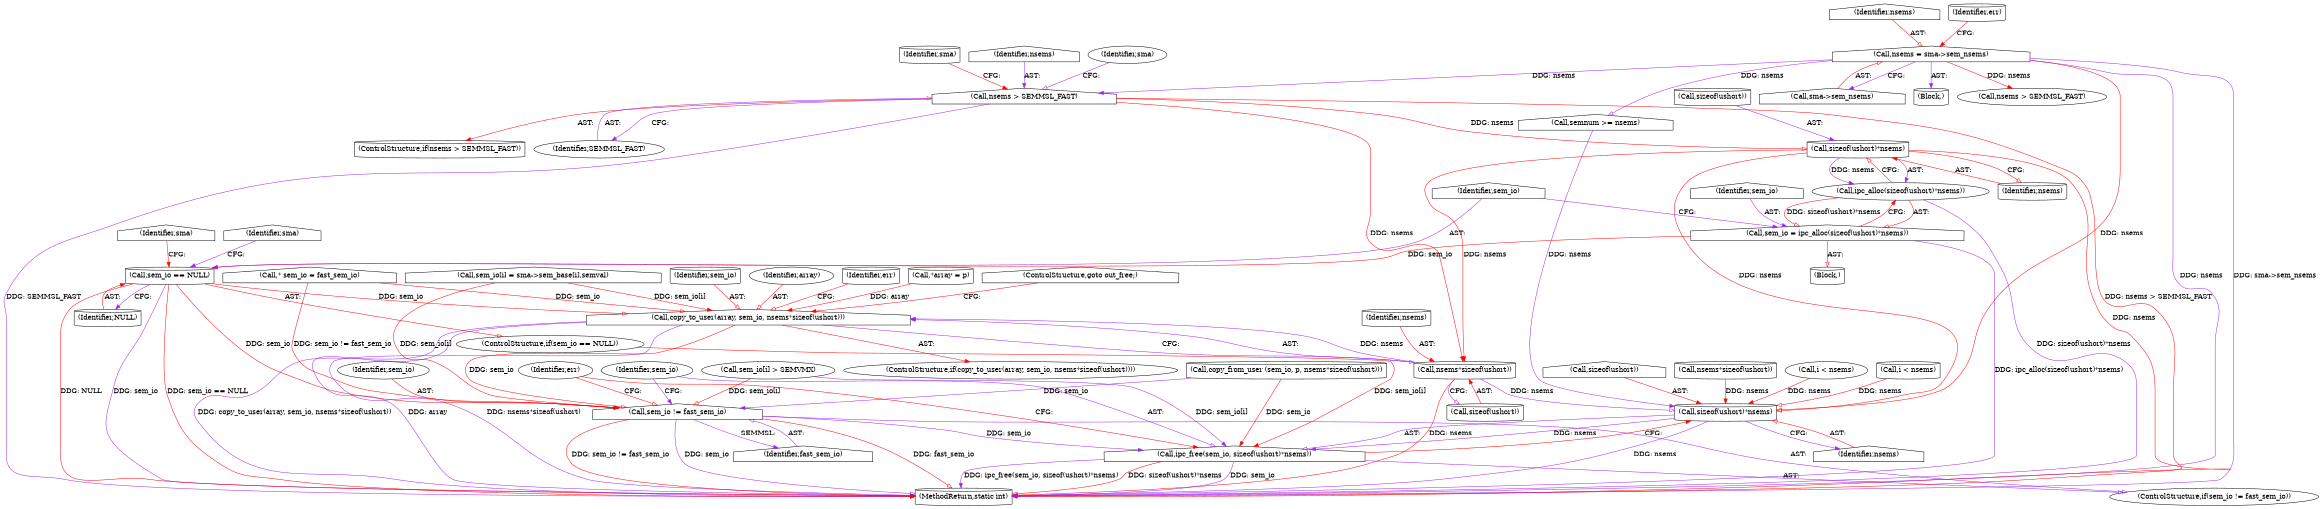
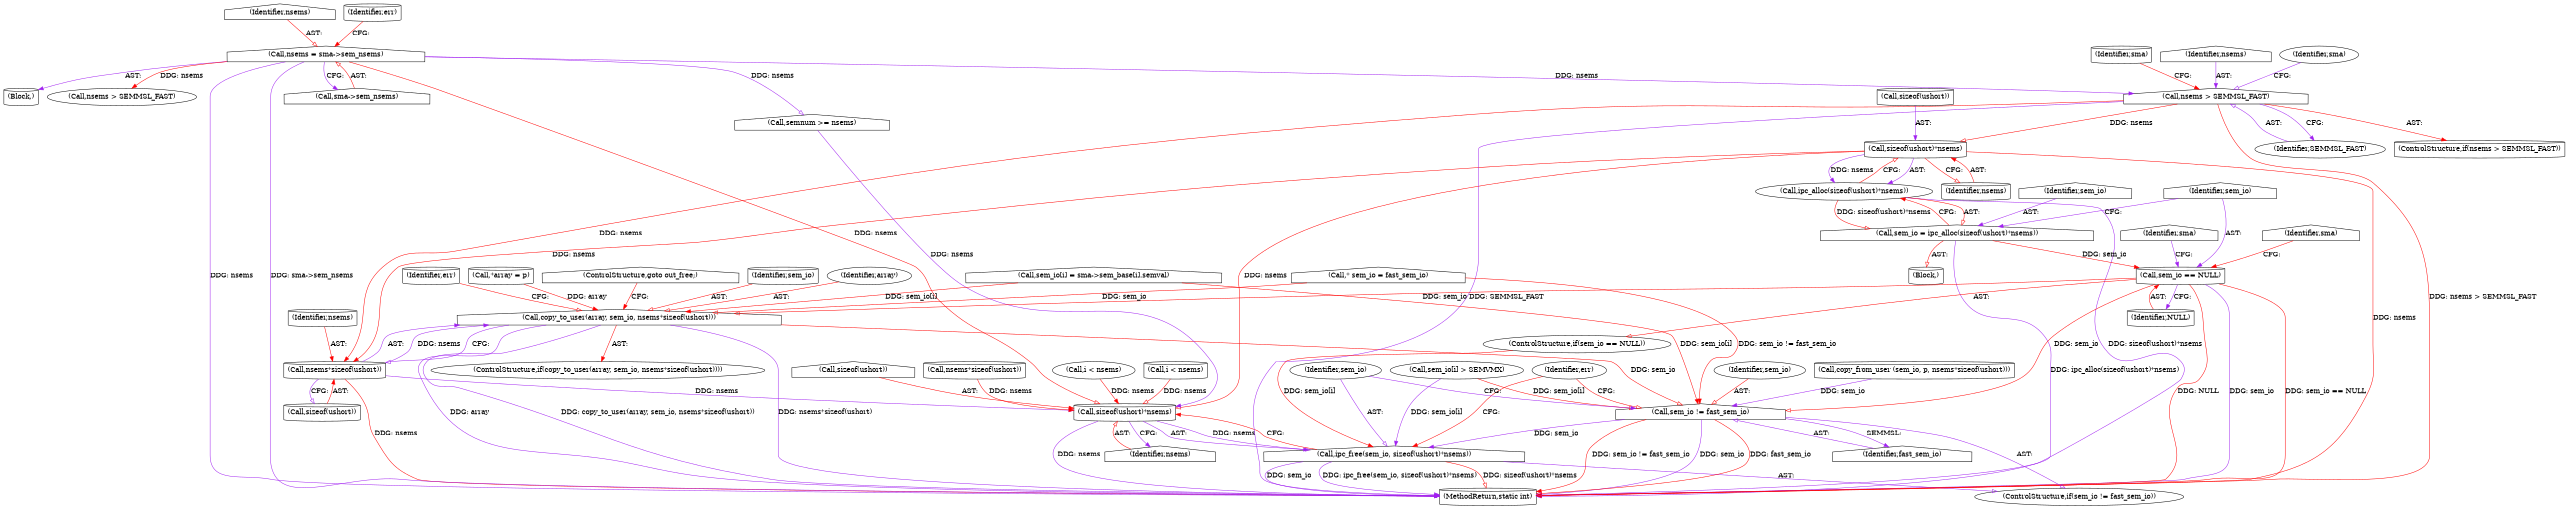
edge "(Call,copy_from_user (sem_io, p, nsems*sizeof(ushort)))" -> "(Call,ipc_free(sem_io, sizeof(ushort)*nsems))": removed, label "DDG: sem_io"
